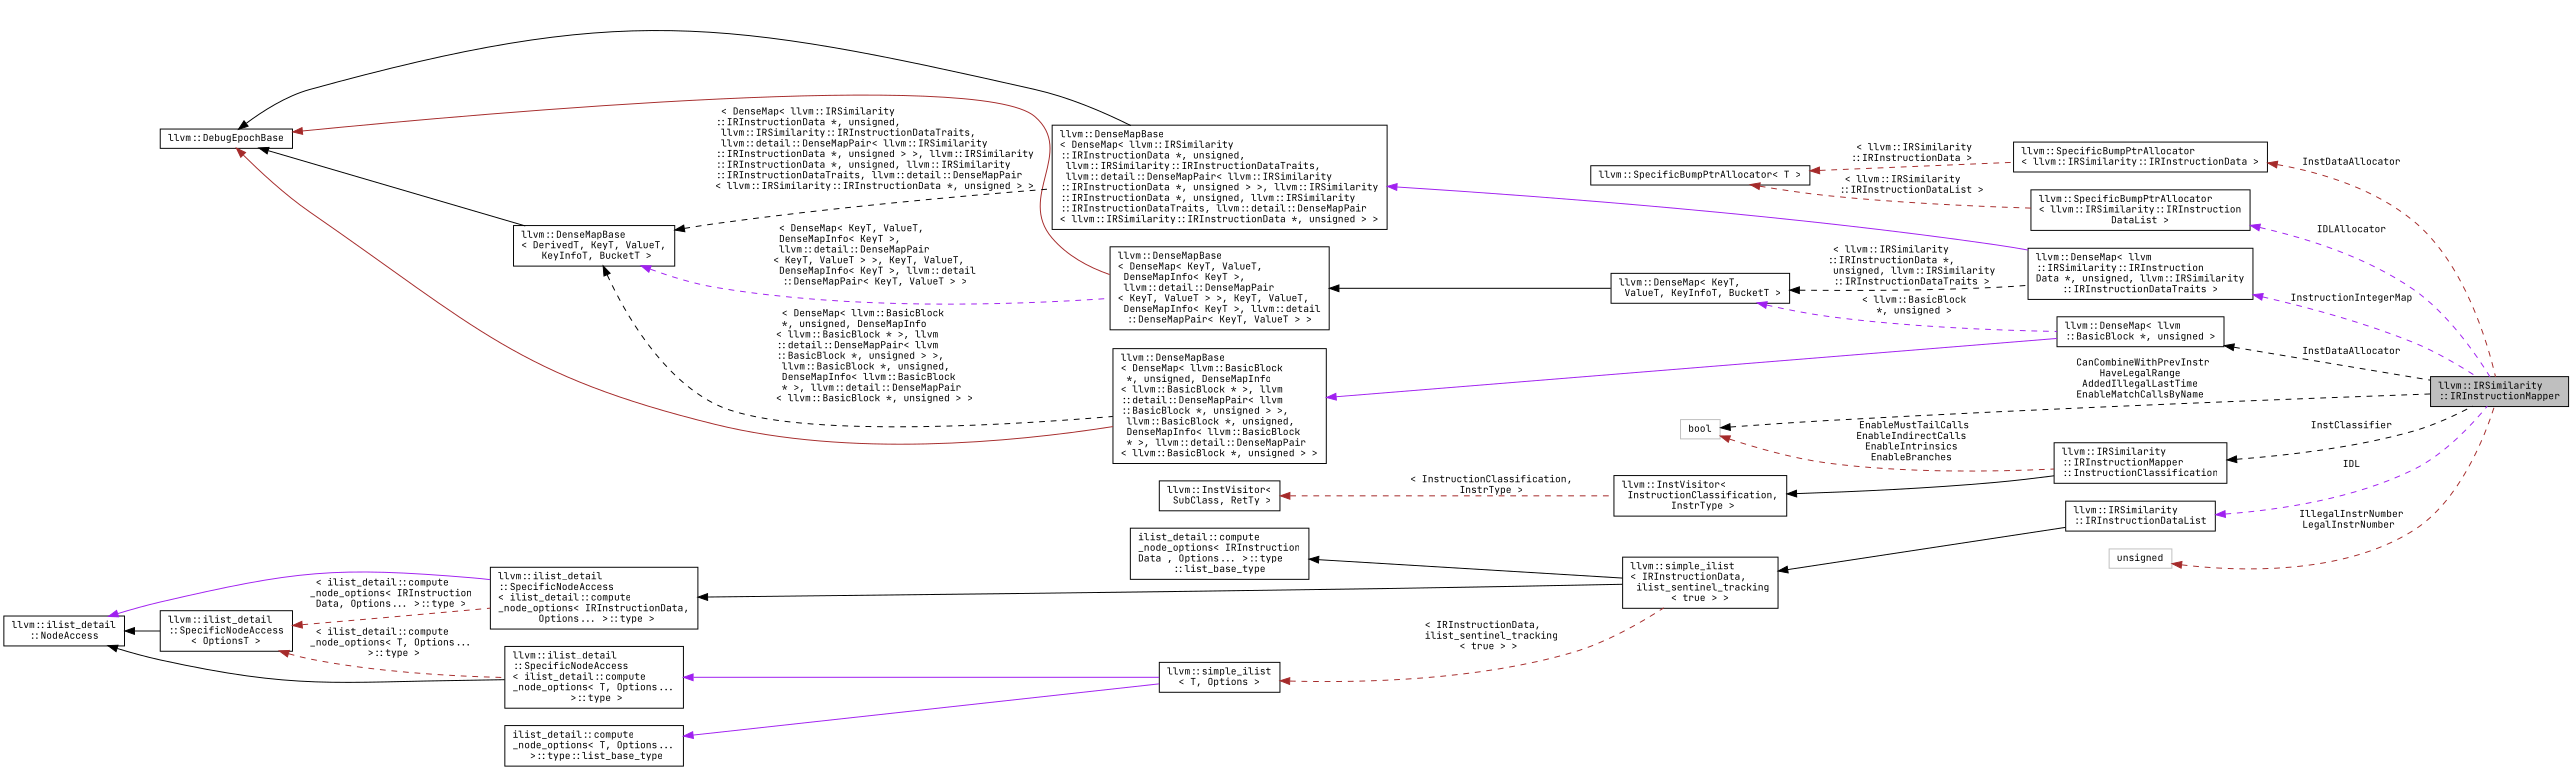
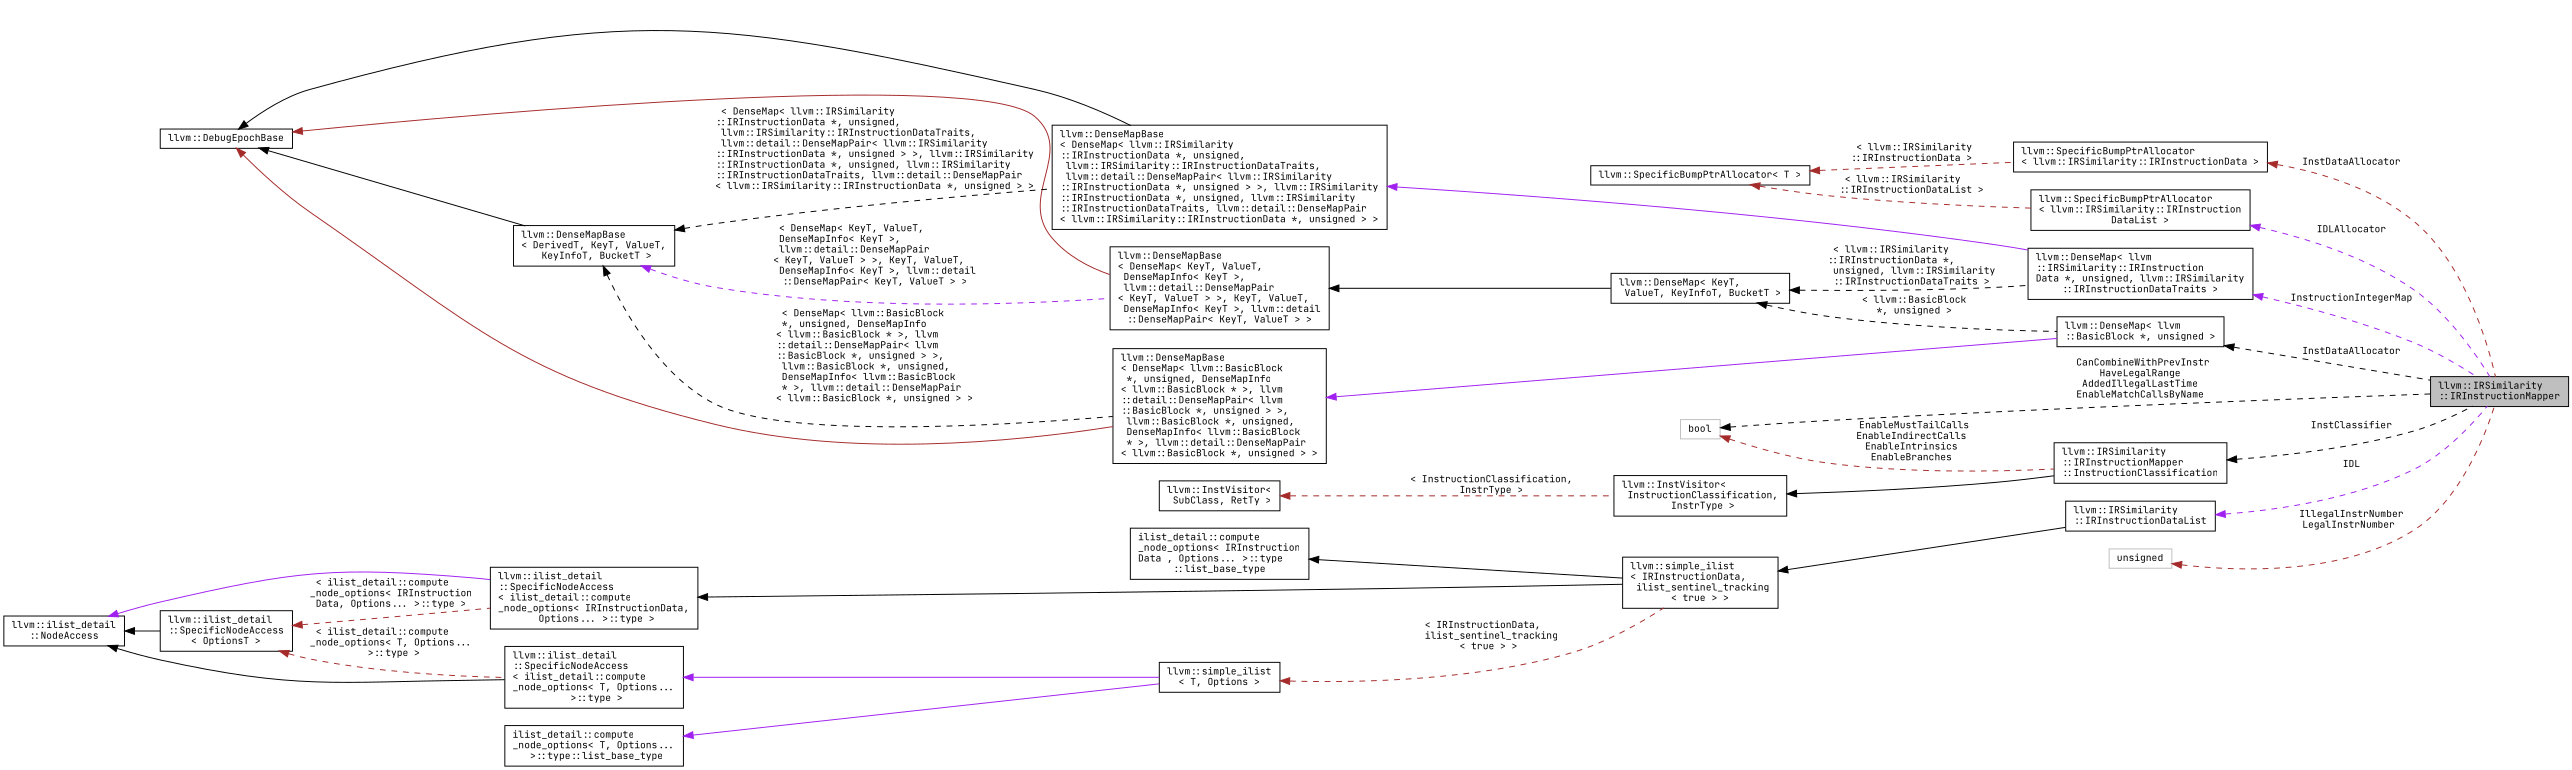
edge "llvm::DenseMap< llvm ::BasicBlock *, unsigned >" -> "llvm::DenseMap< KeyT, ValueT, KeyInfoT, BucketT >": color purple -> black
